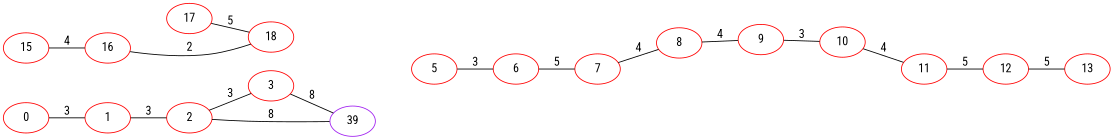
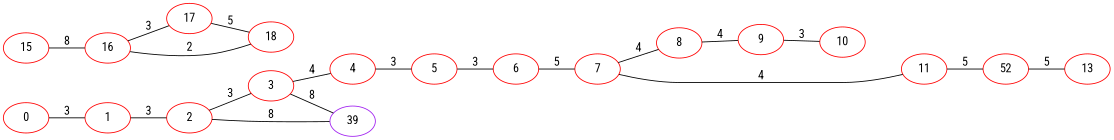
edge "17" -- "16": added, label "3"
edge "15" -- "16": label "4" -> "8"
edge "10" -- "11": now "7" -- "11"
node "4": added
node "12": label "12" -> "52"
